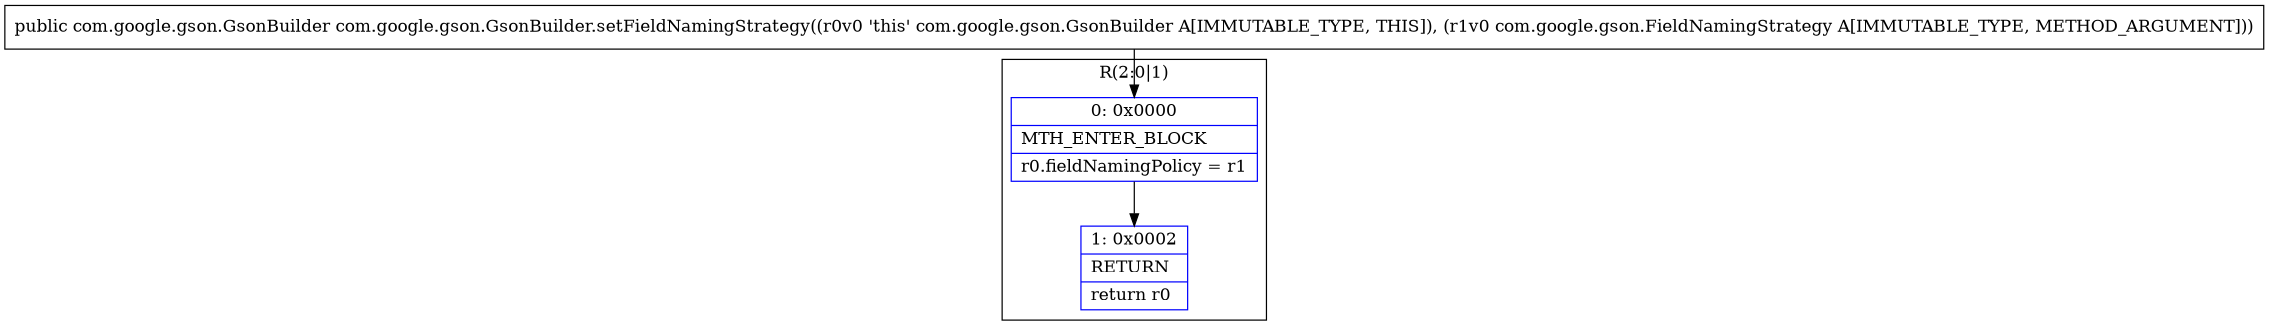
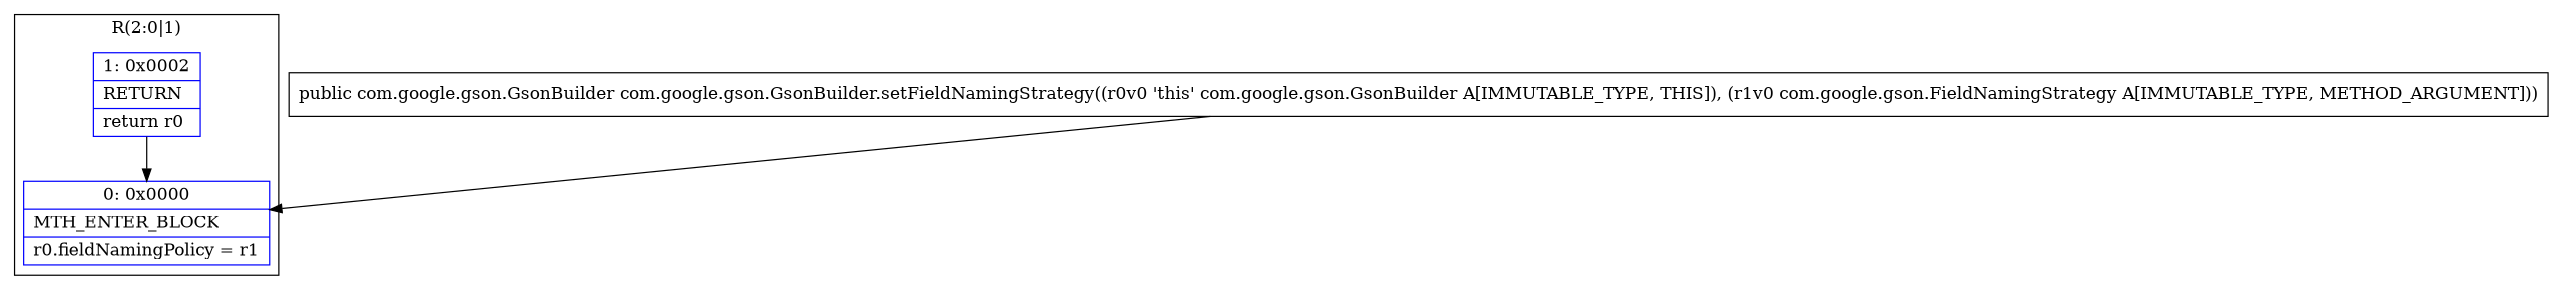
edge "0: 0x0000" -> "1: 0x0002": reversed
